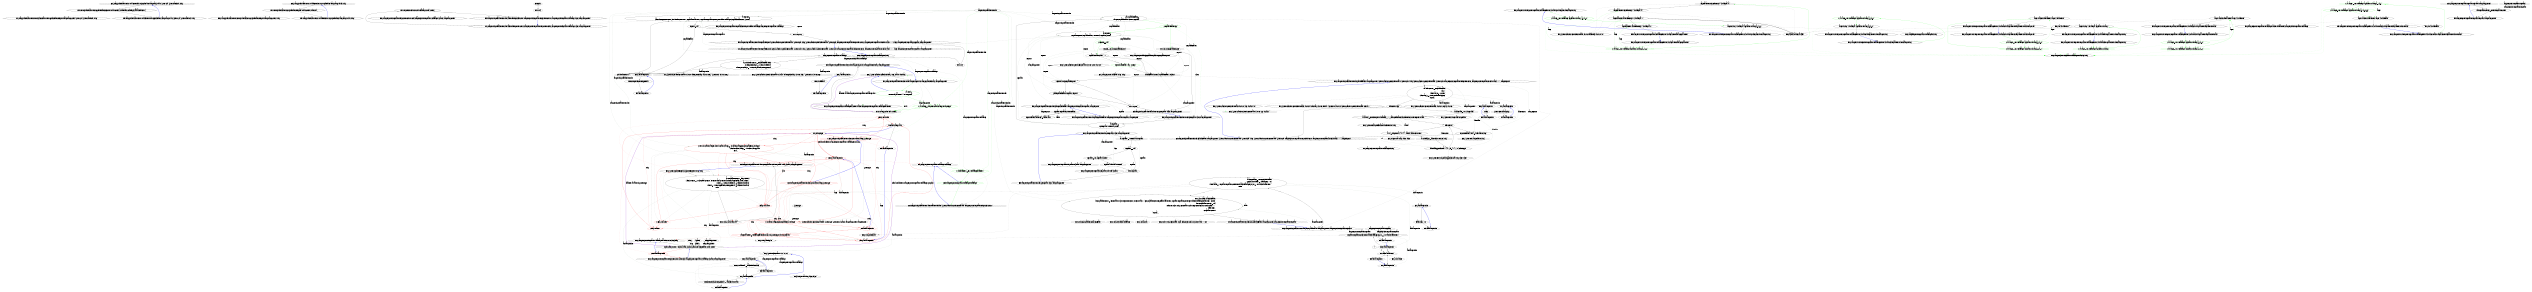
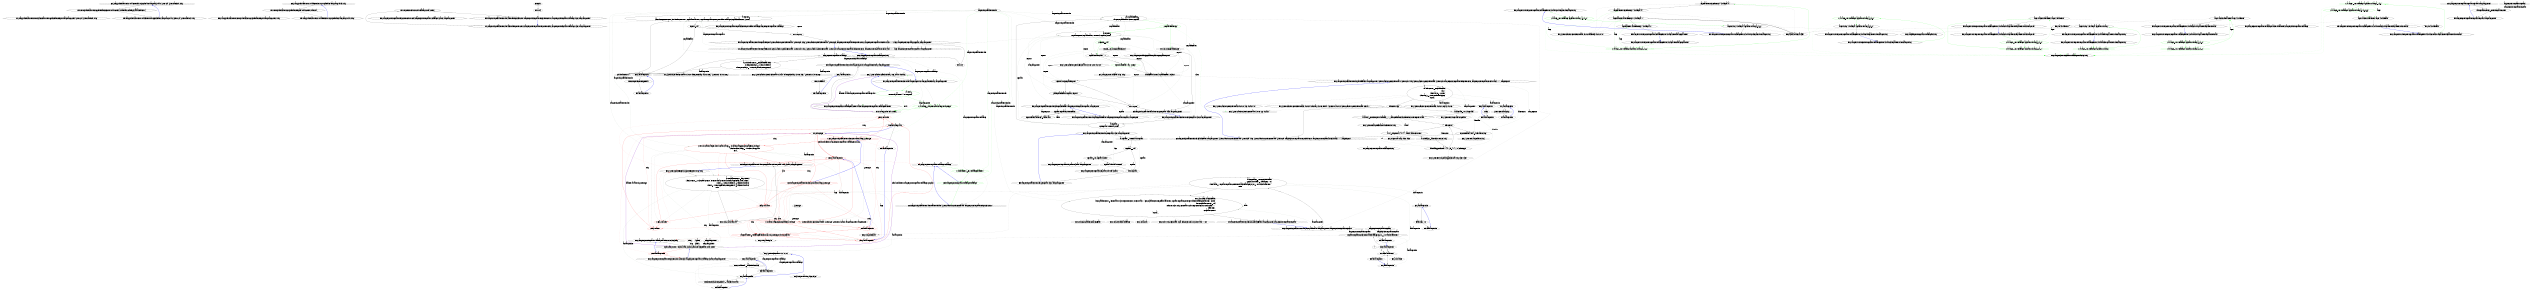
edge "Entry Unk.GetType" -> "1: Entry Unk.Where": removed, label "string"
